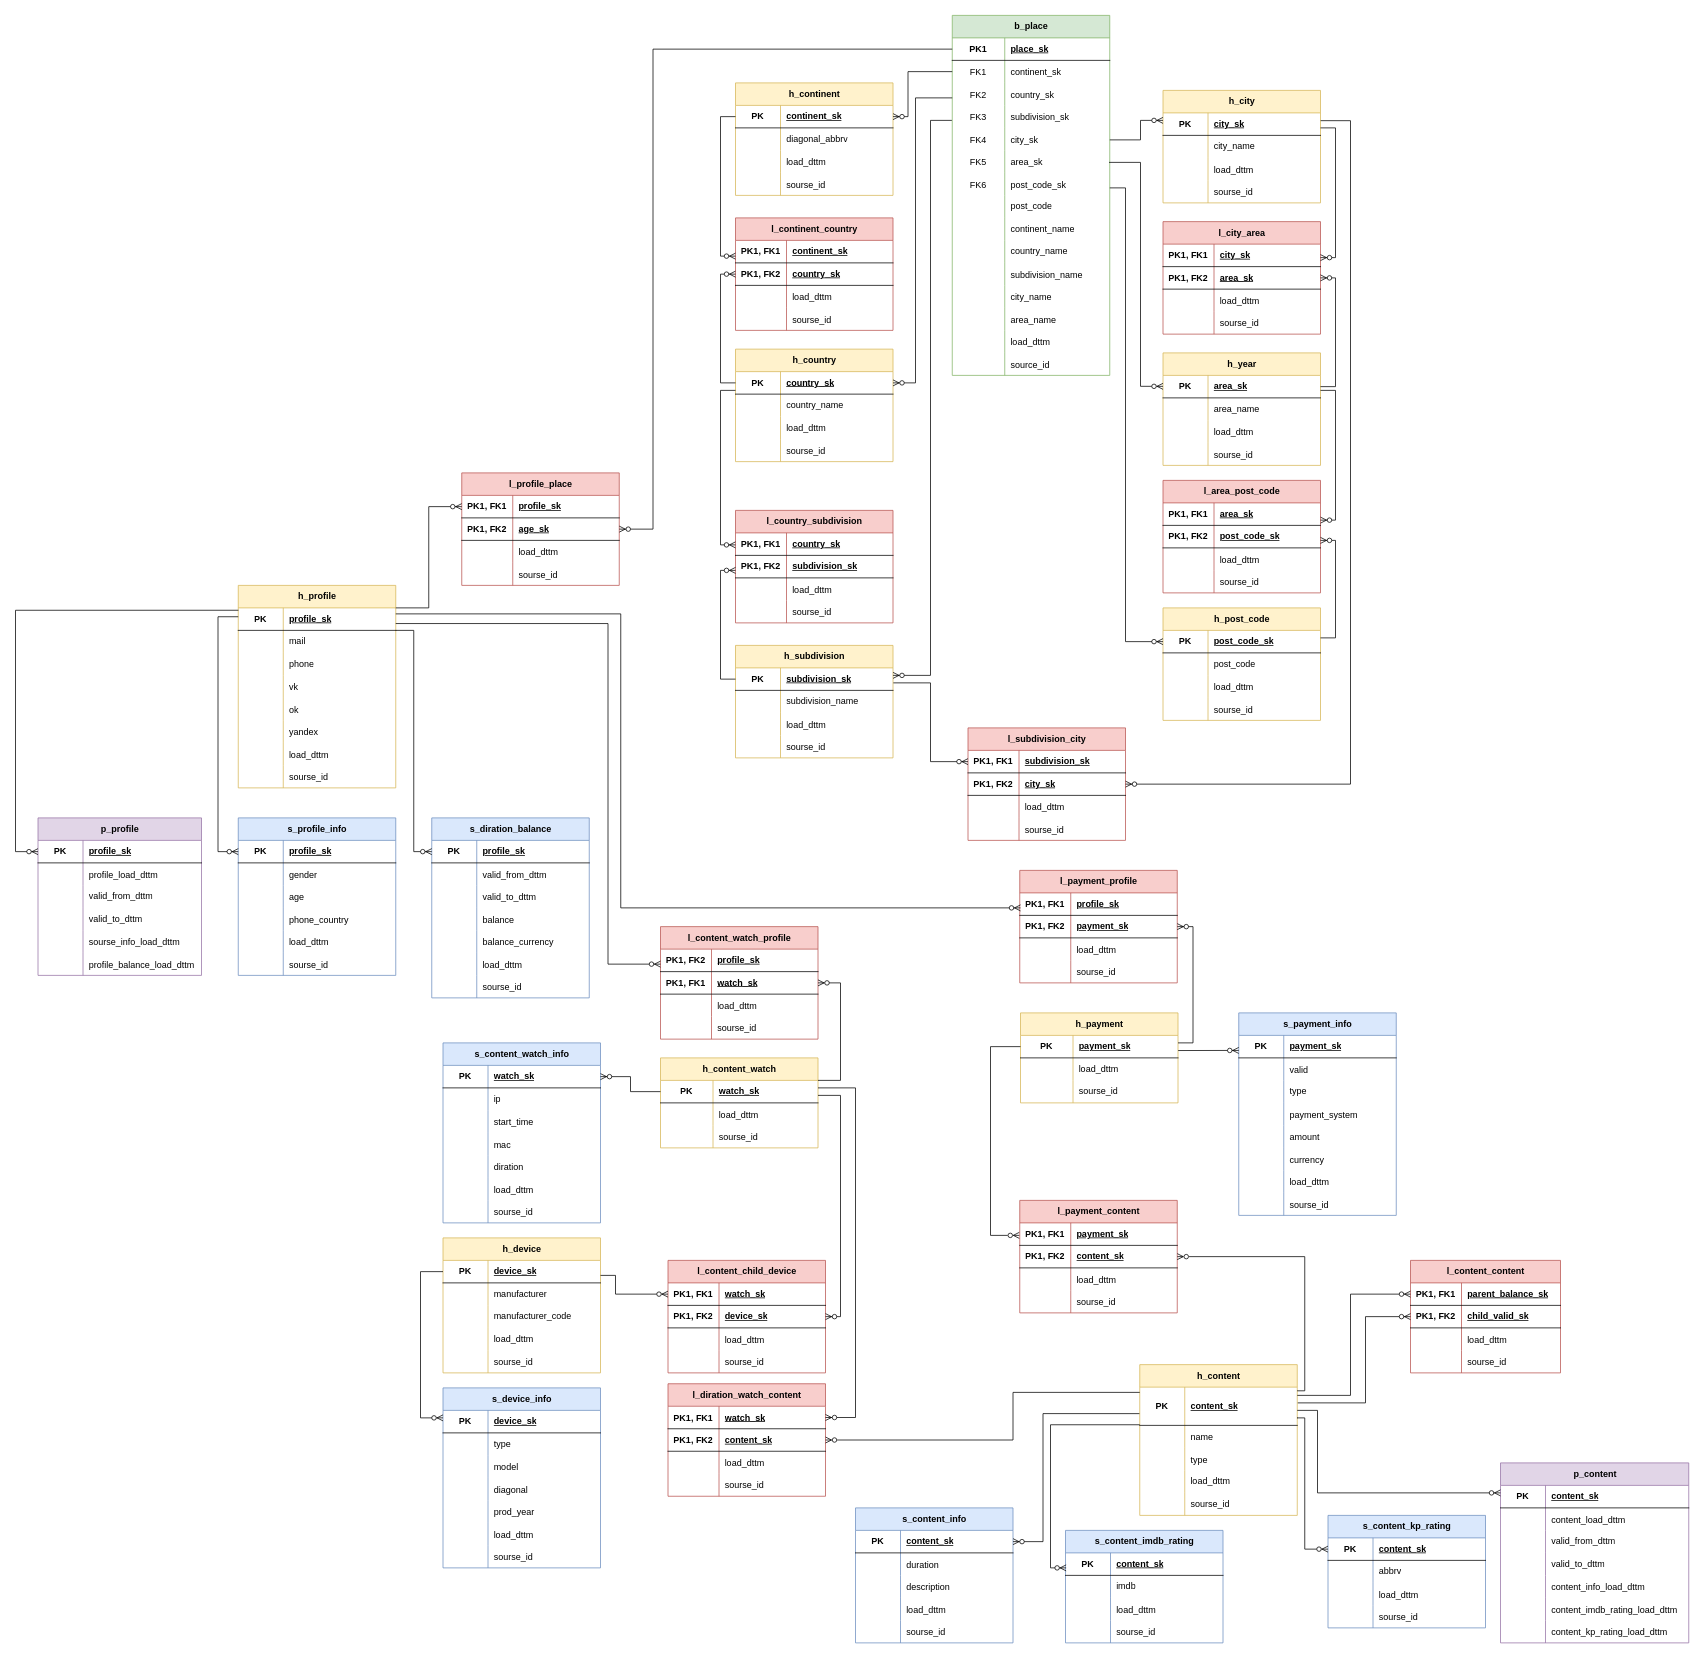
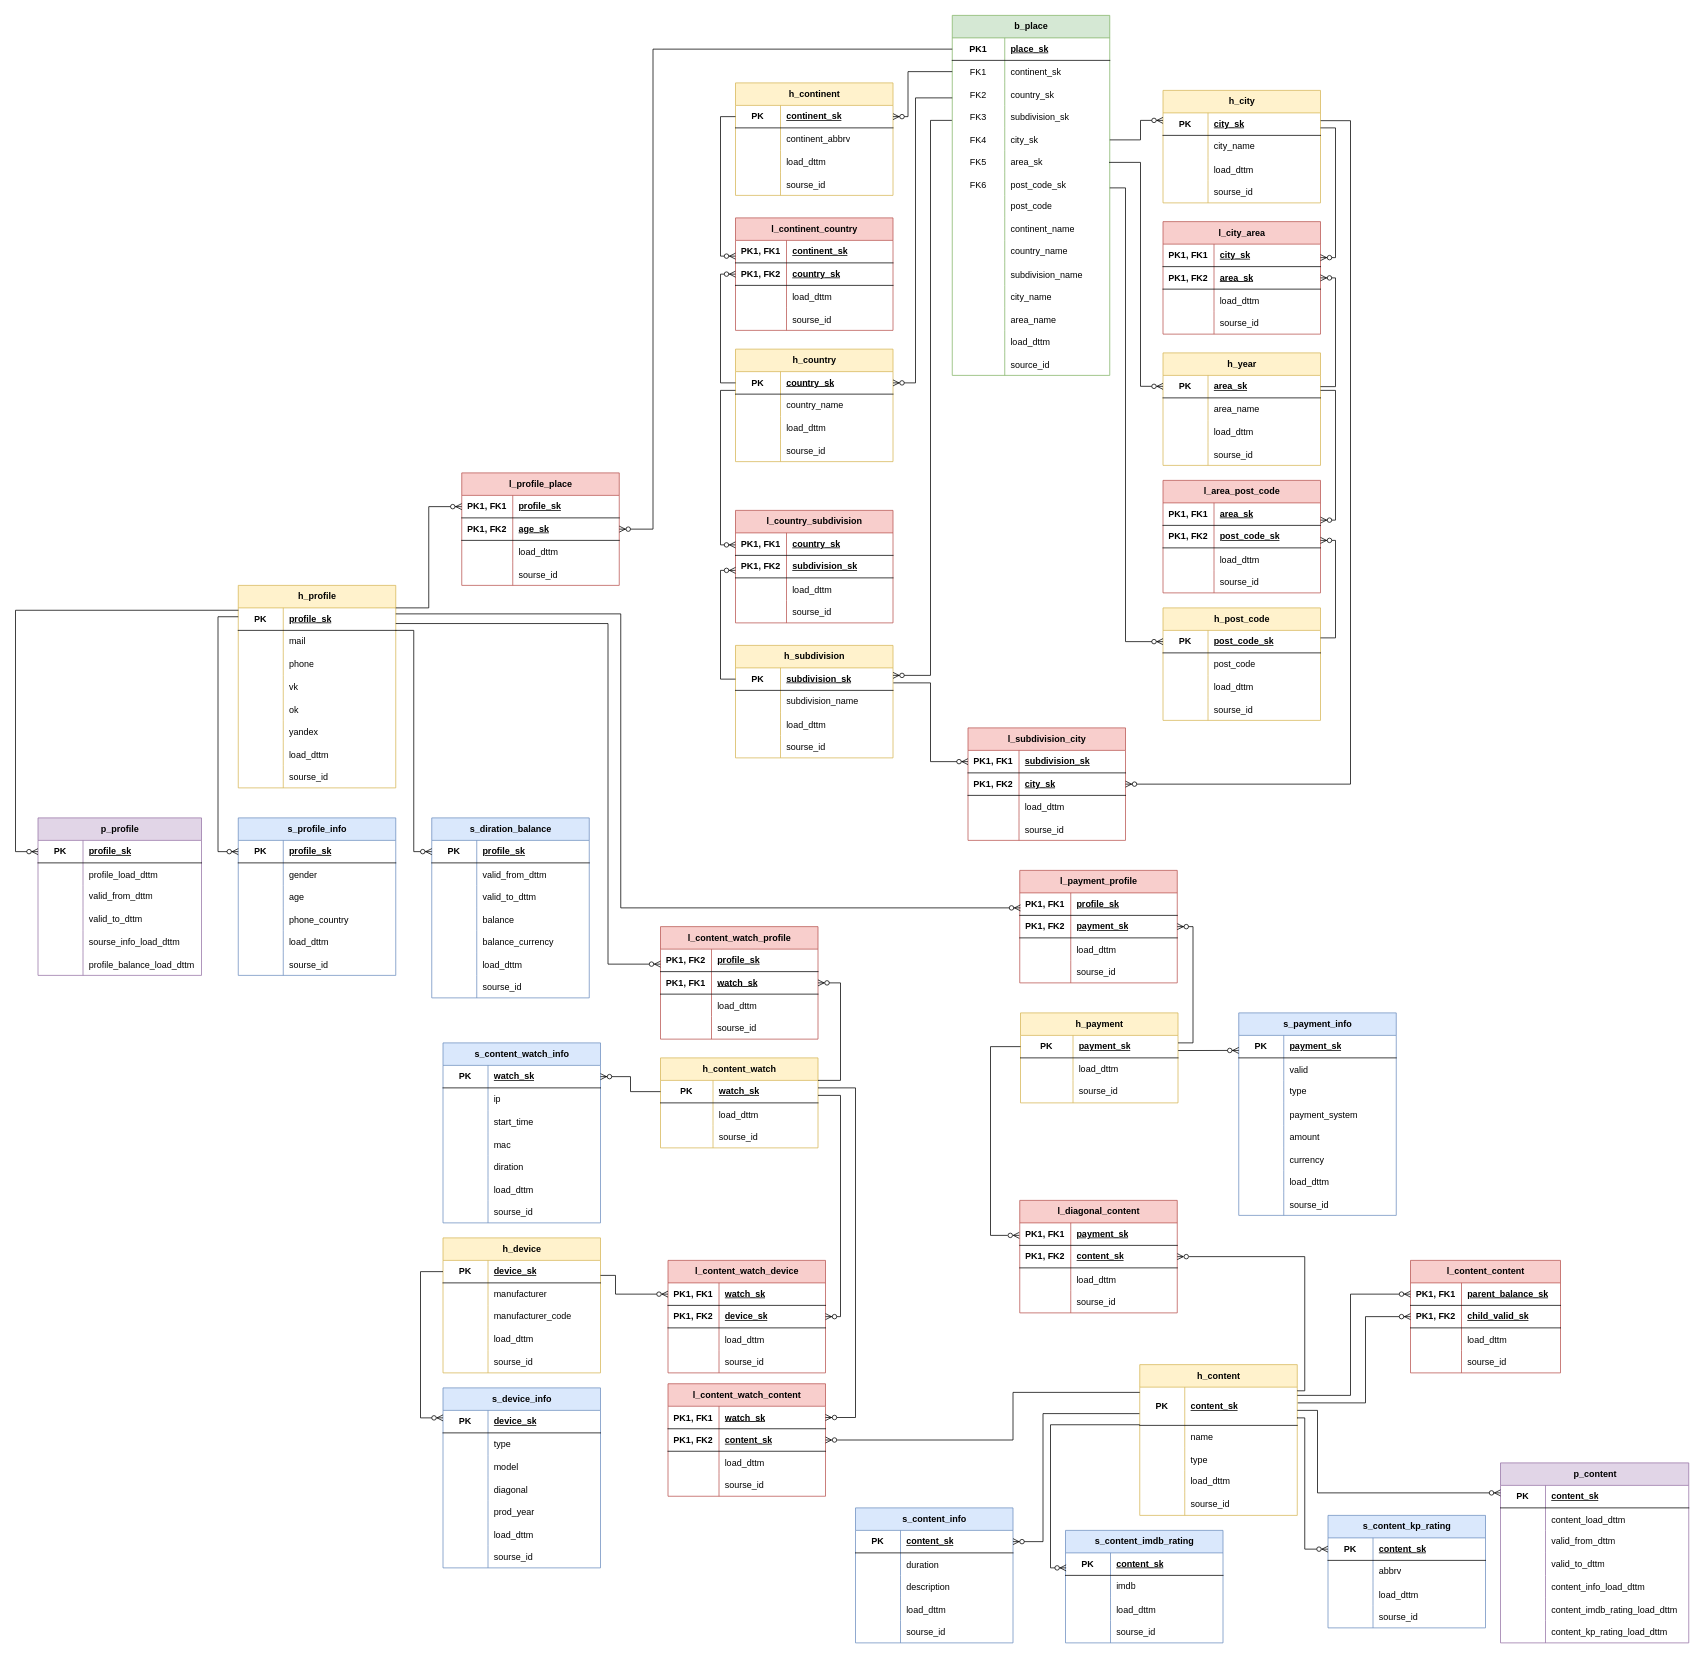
node "diagonal_abbrv": label "diagonal_abbrv" -> "continent_abbrv"
node "l_payment_content": label "l_payment_content" -> "l_diagonal_content"
node "l_content_child_device": label "l_content_child_device" -> "l_content_watch_device"
node "l_diration_watch_content": label "l_diration_watch_content" -> "l_content_watch_content"
